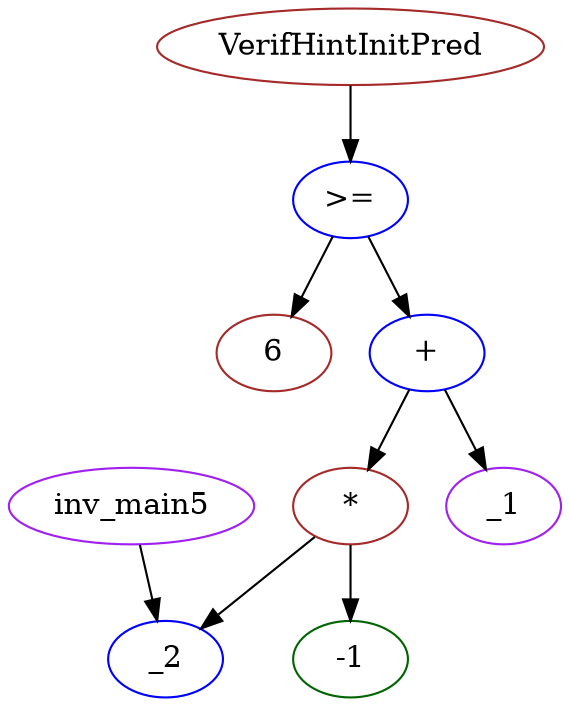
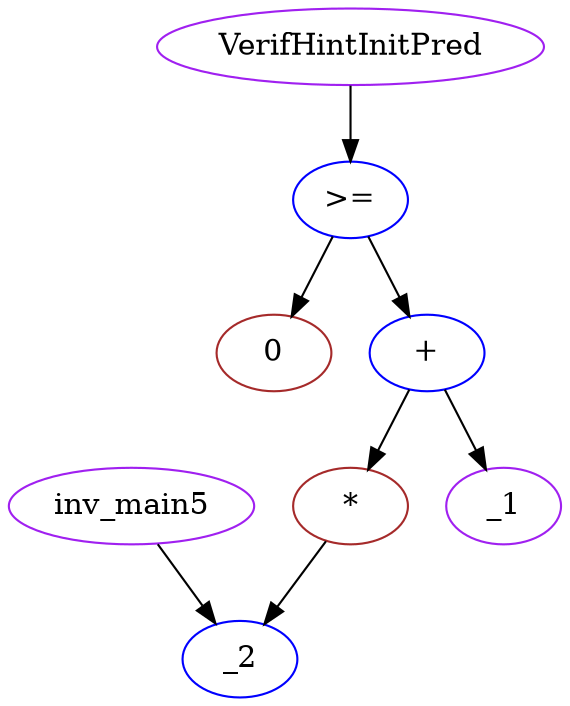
node "VerifHintInitPred": color brown -> purple
node "6": label "6" -> "0"
node "-1": removed
